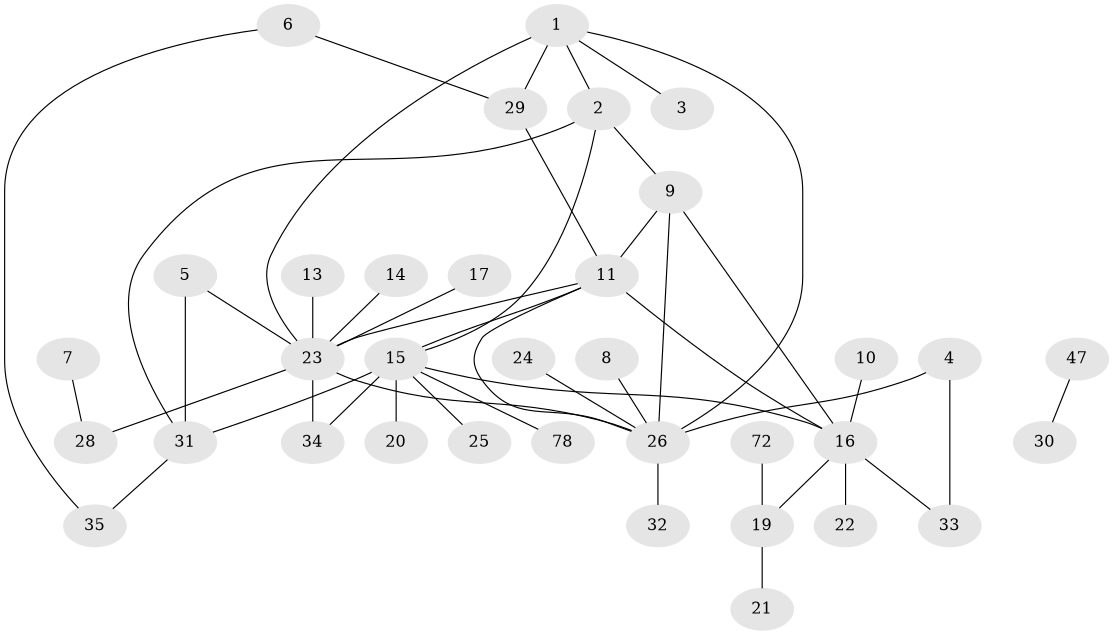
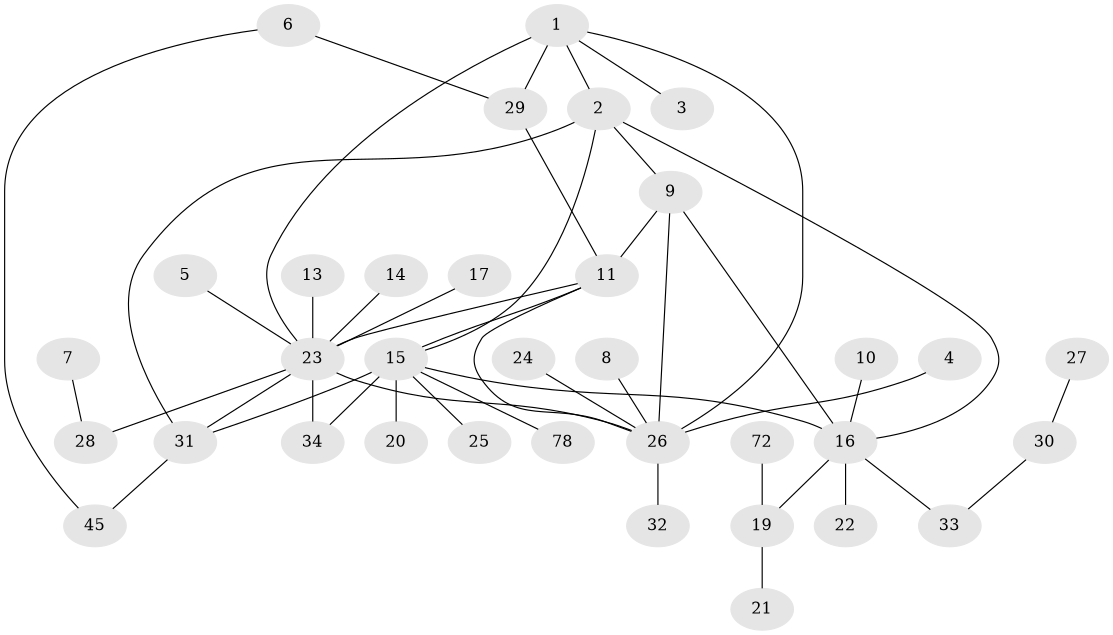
edge "5" -- "31": now "23" -- "31"
node "47": label "47" -> "27"
edge "11" -- "16": now "2" -- "16"
edge "4" -- "33": now "30" -- "33"
node "35": label "35" -> "45"
